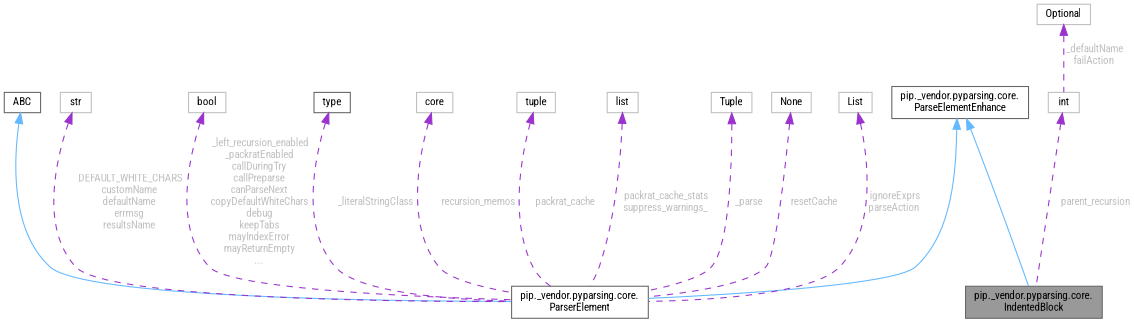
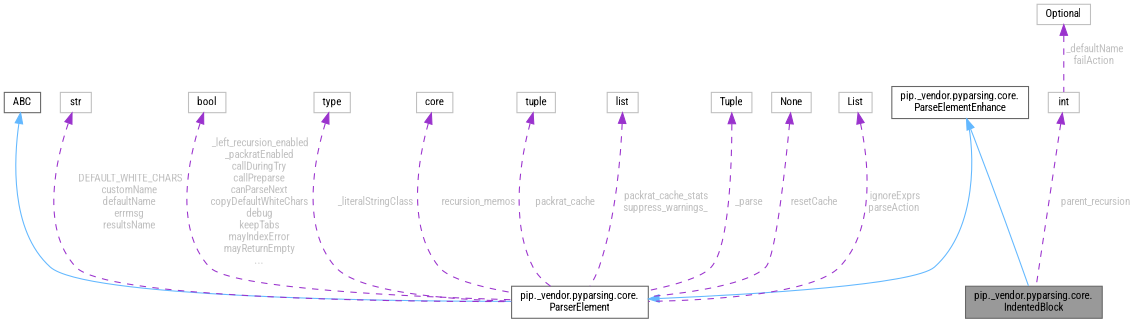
node "type": color gray40 -> grey75
edge "pip._vendor.pyparsing.core. ParserElement" -> "pip._vendor.pyparsing.core. ParseElementEnhance": reversed
